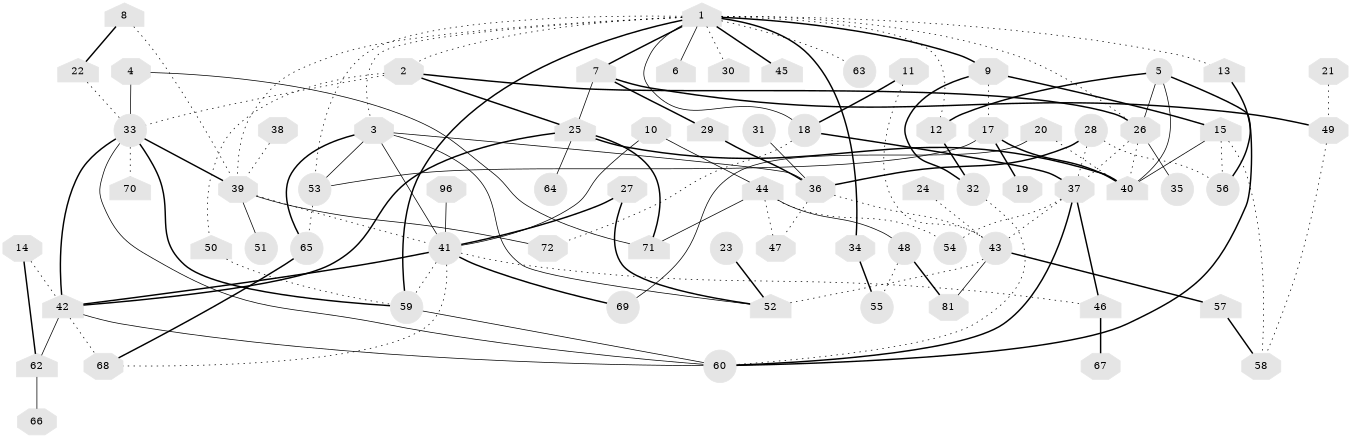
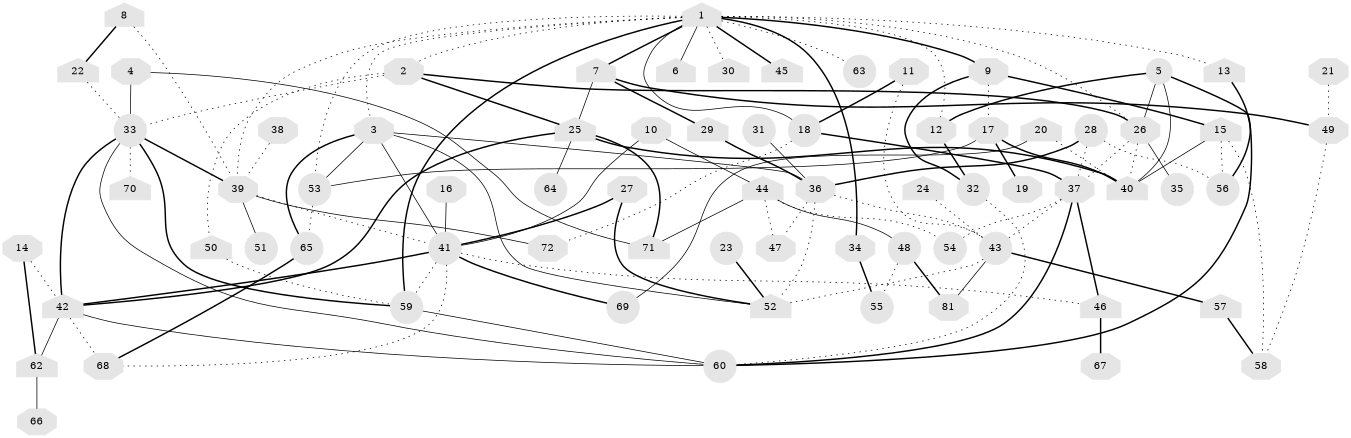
node "96": label "96" -> "16"
edge "36" -- "52": added
